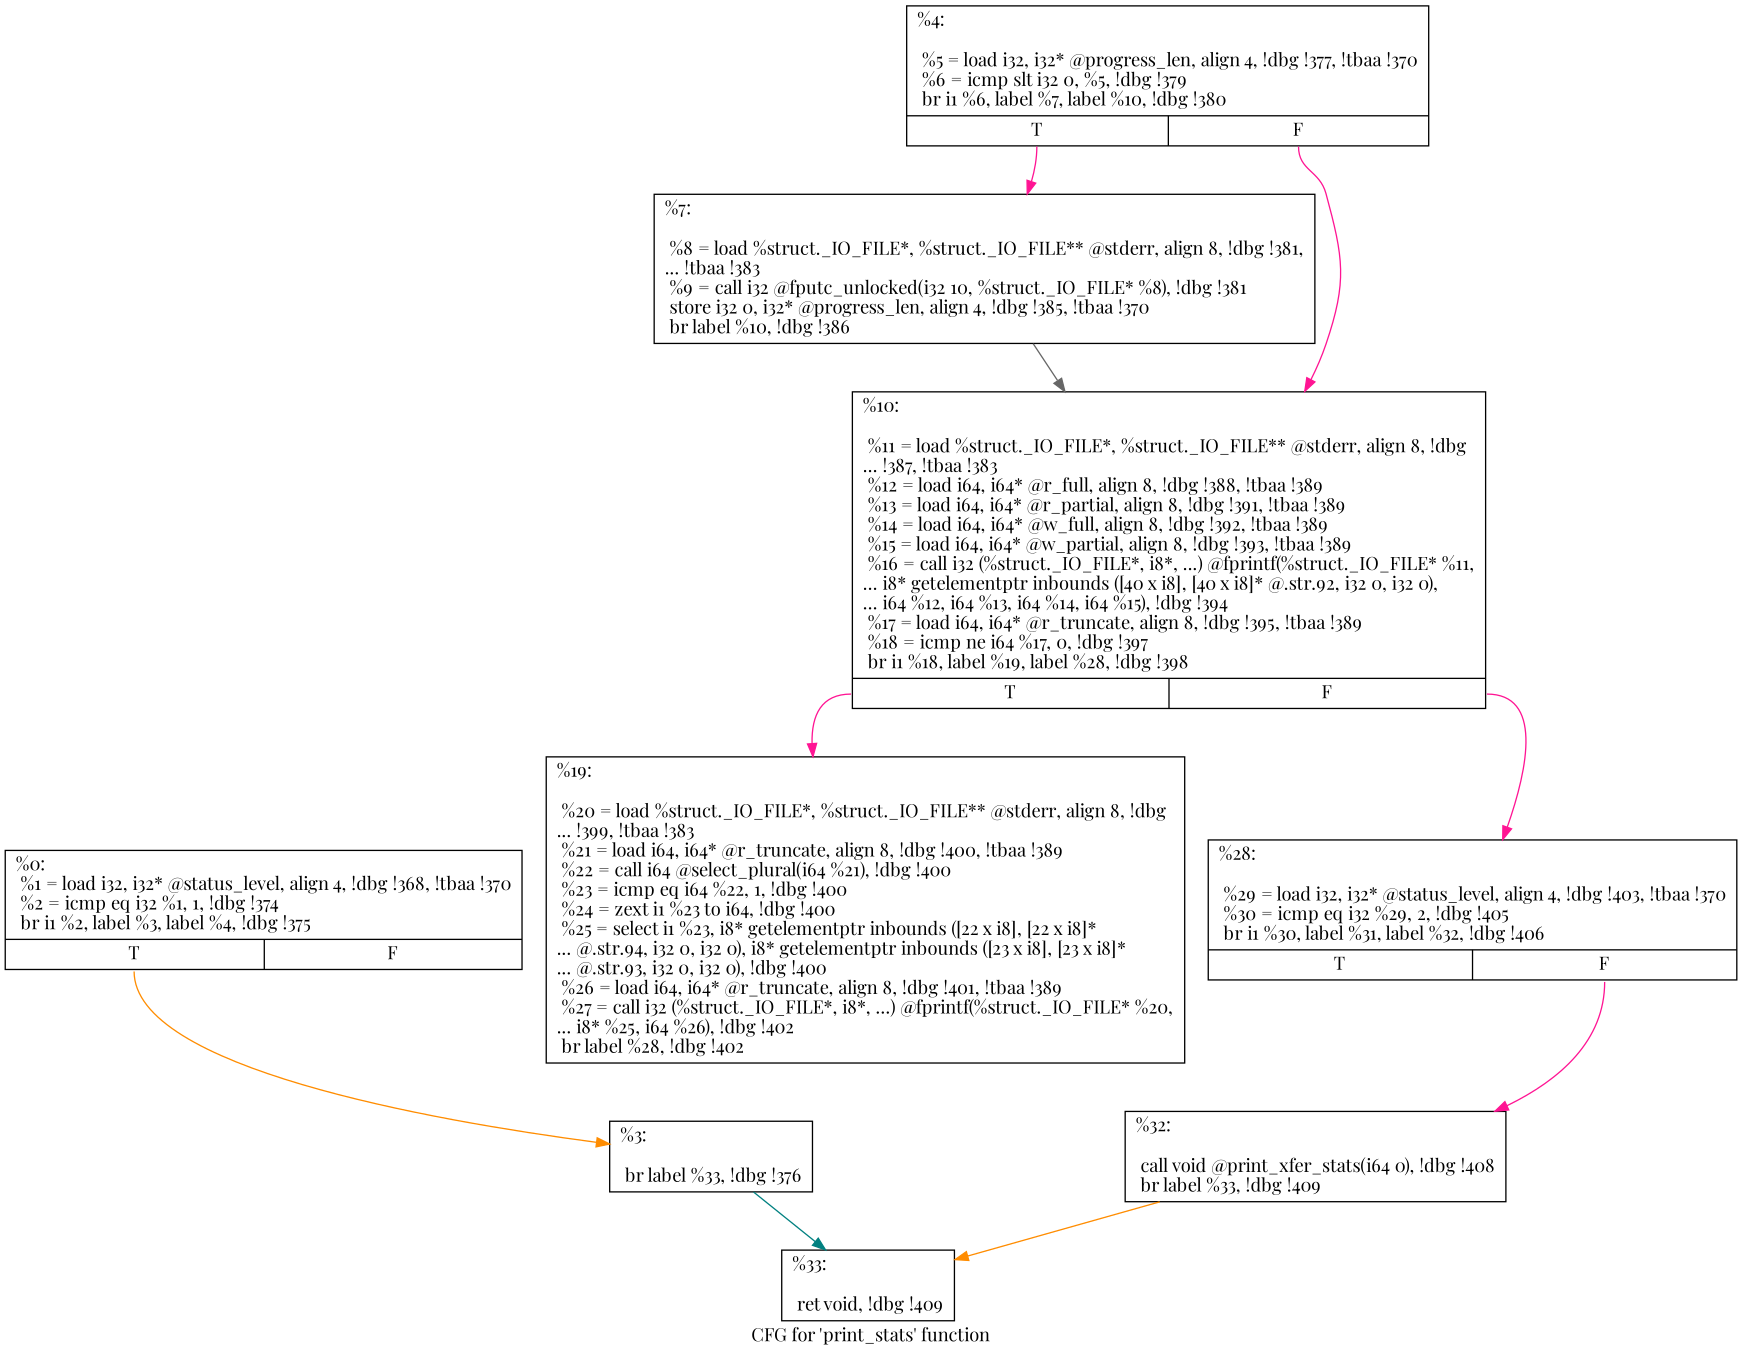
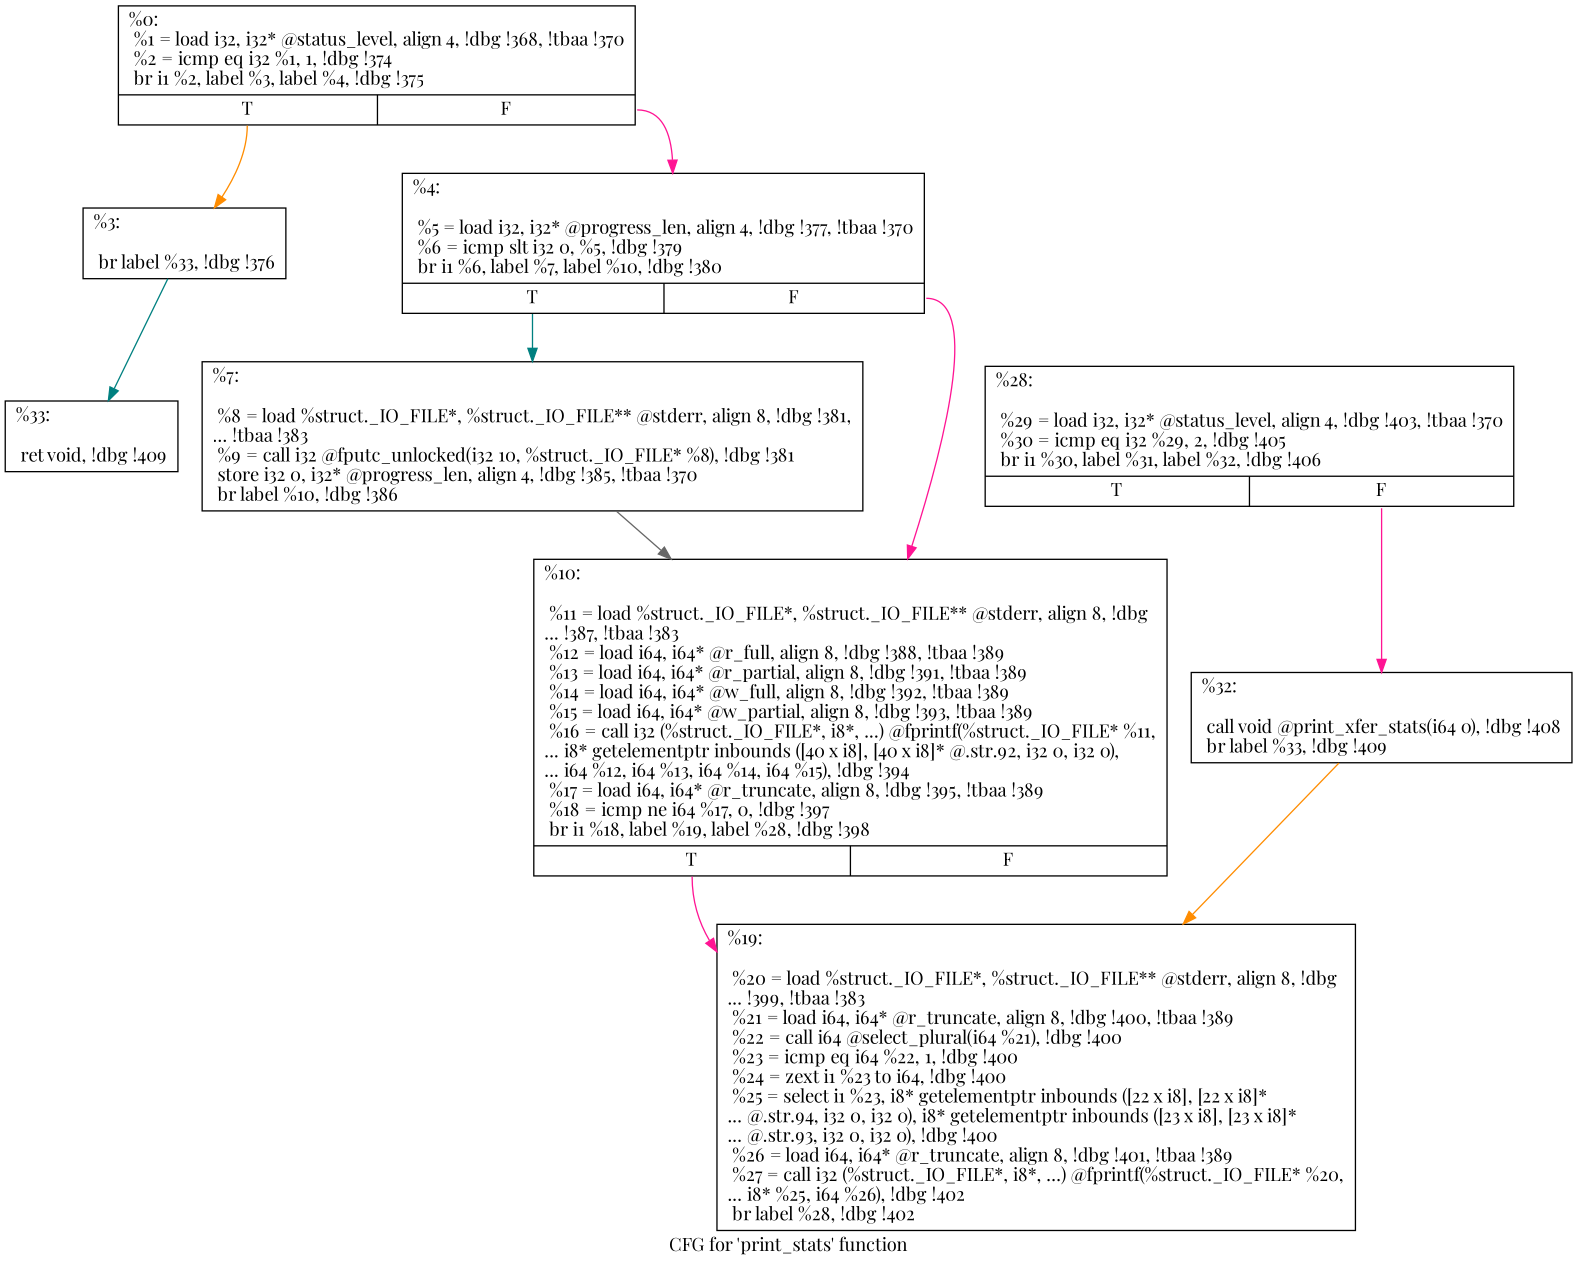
edge "%0:" -> "%4:": added
edge "%4:" -> "%7:": color deeppink -> teal
edge "%10:" -> "%28:": removed
edge "%32:" -> "%33:": now "%32:" -> "%19:"
